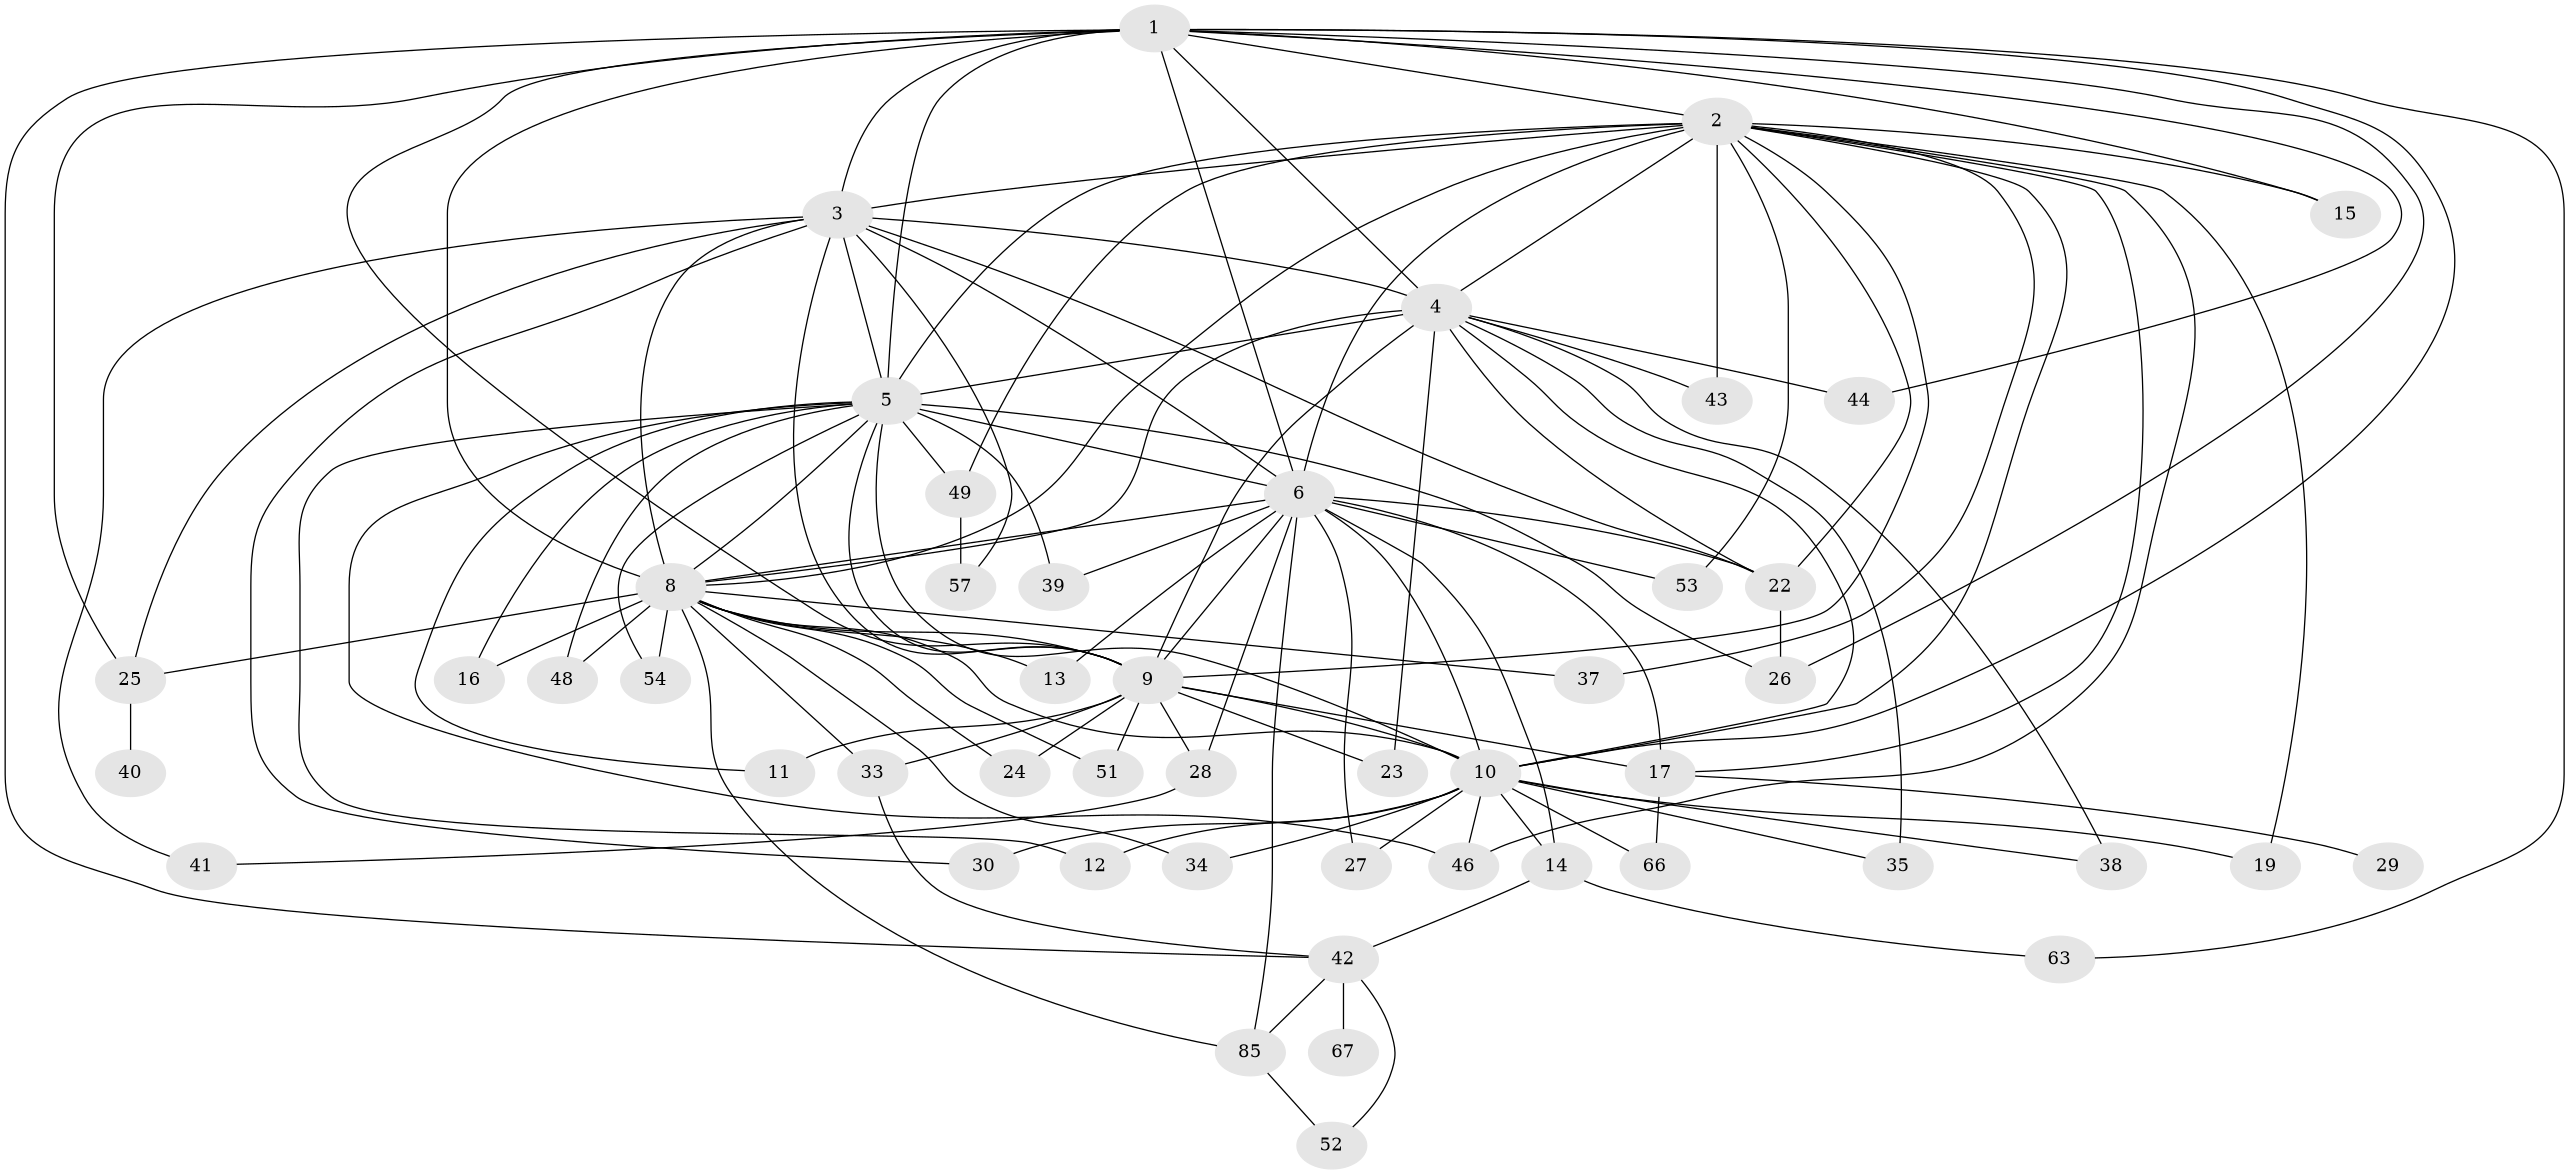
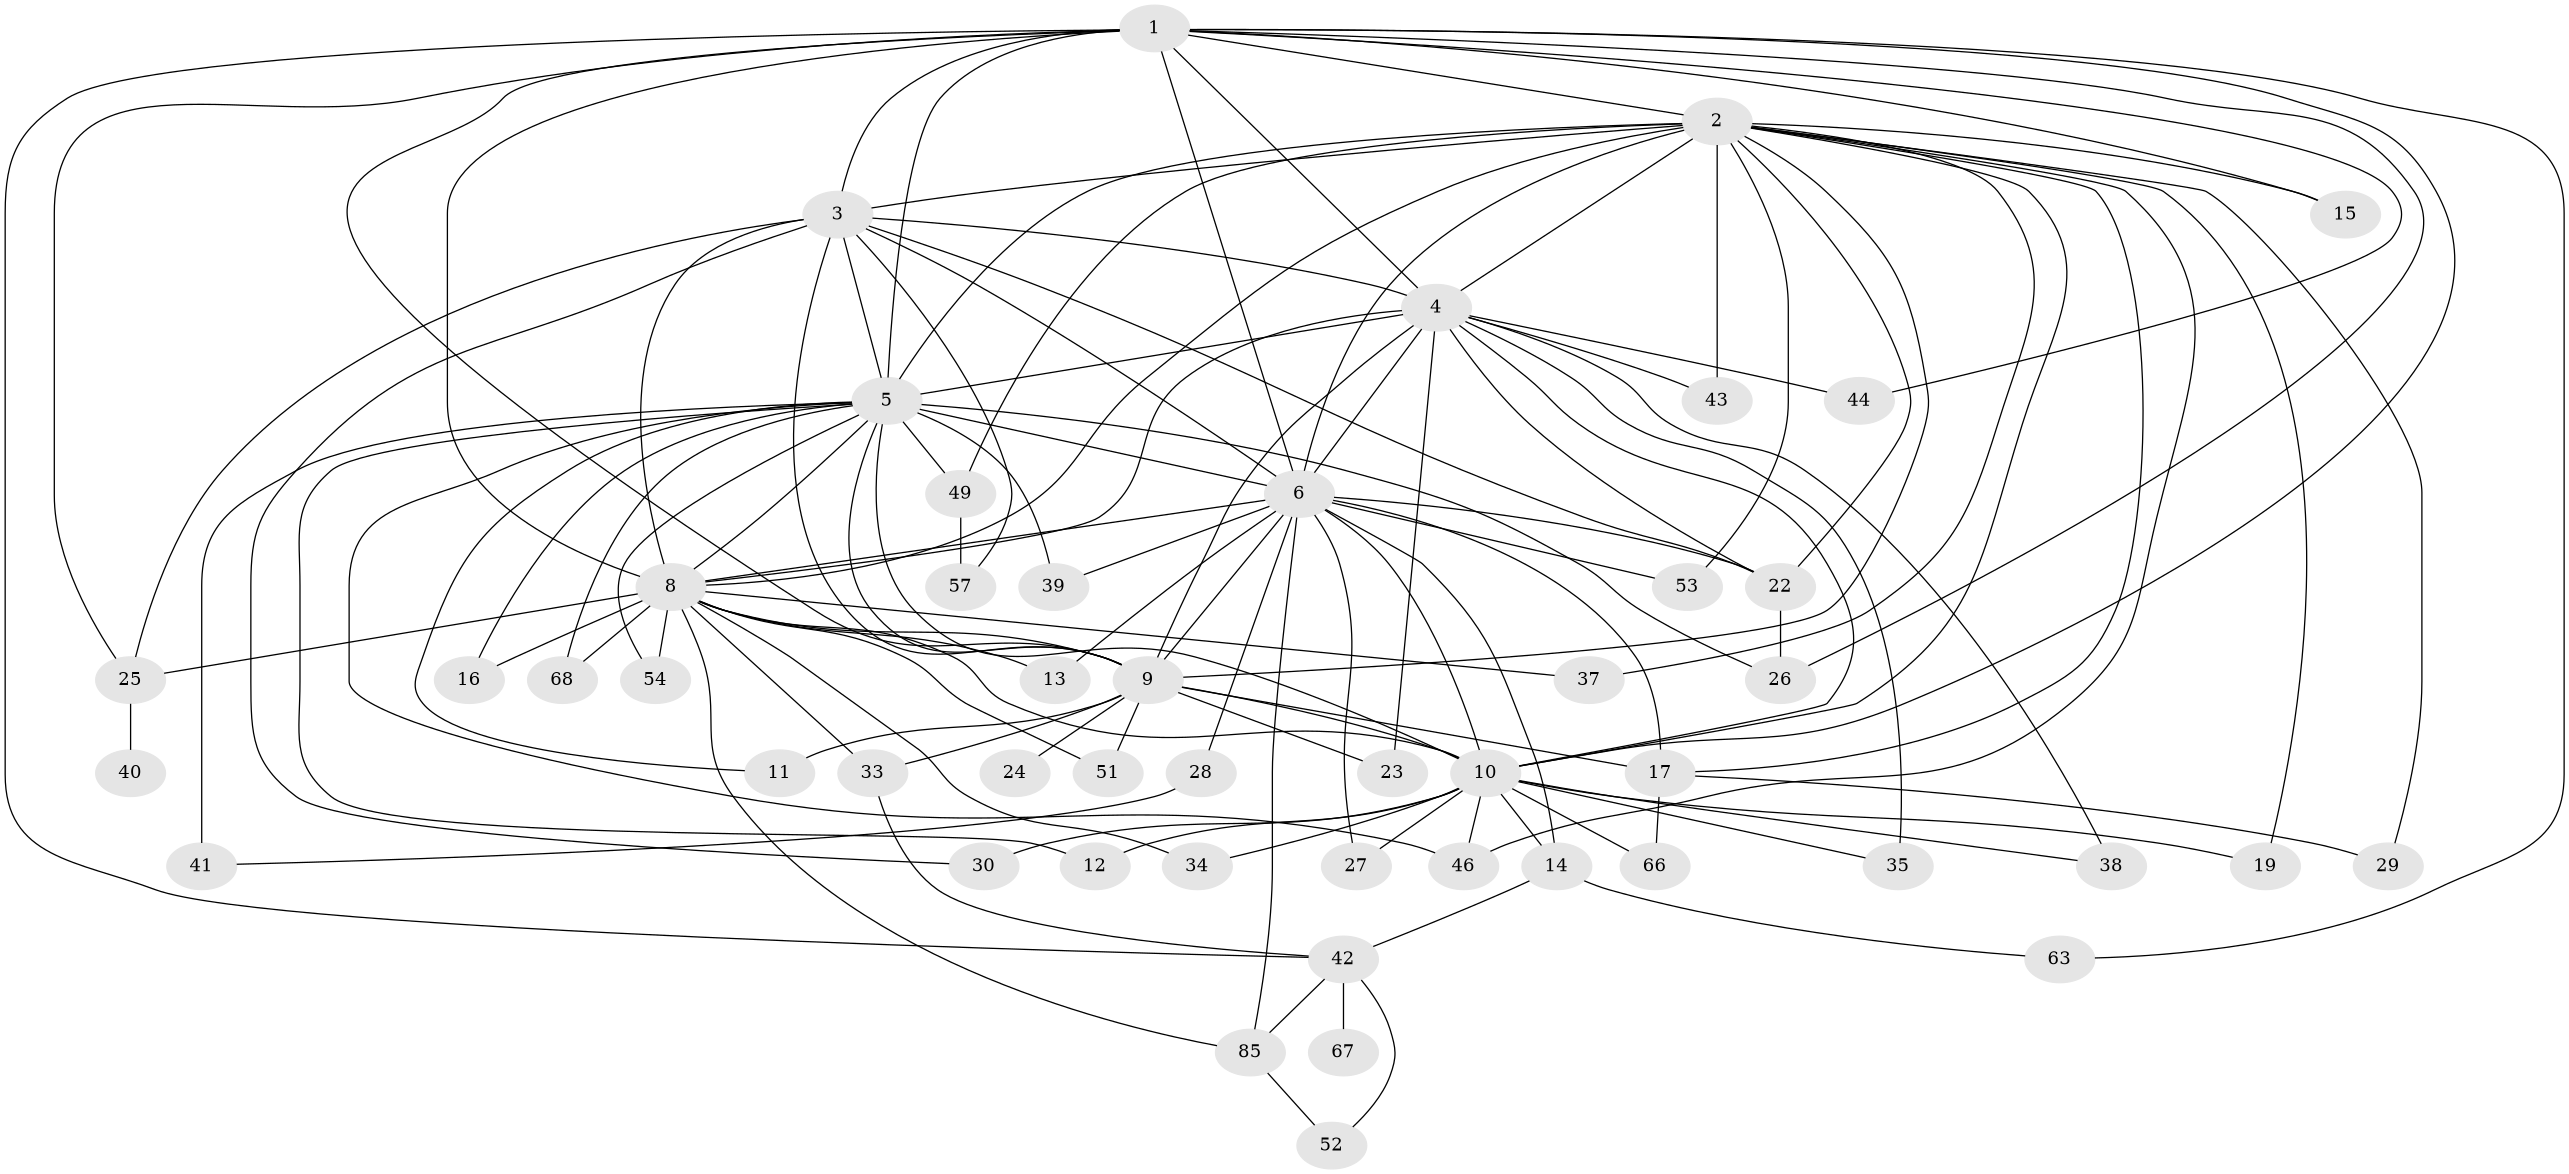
edge "2" -- "29": added
edge "3" -- "41": now "5" -- "41"
edge "4" -- "6": added
edge "8" -- "24": removed
node "48": label "48" -> "68"
edge "9" -- "28": removed
